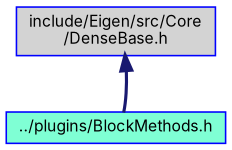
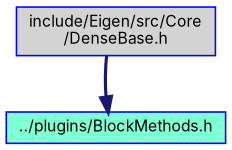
edge "../plugins/BlockMethods.h" -> "include/Eigen/src/Core /DenseBase.h": reversed
